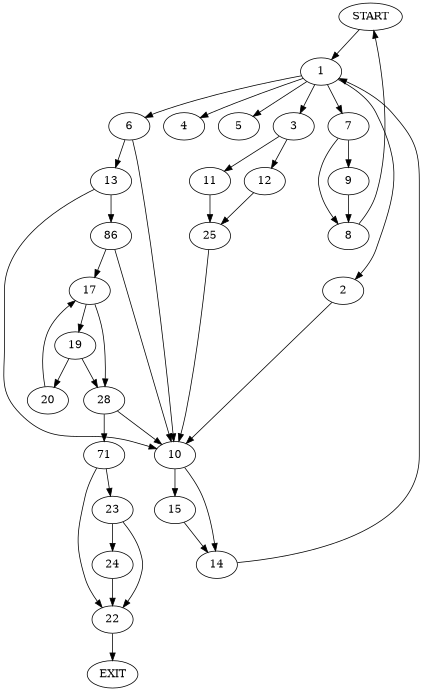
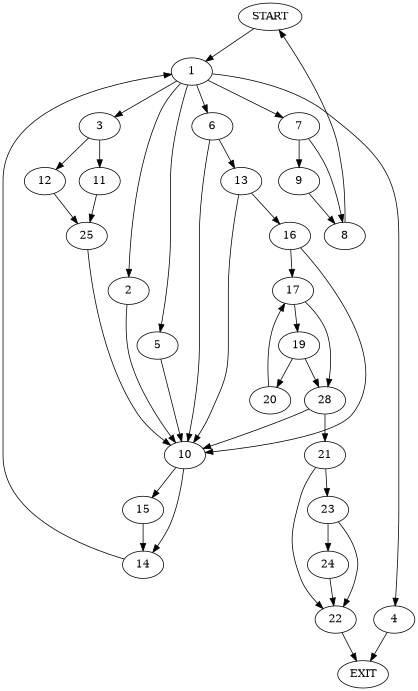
node "86": label "86" -> "16"
edge "5" -> "10": added
node "71": label "71" -> "21"
edge "4" -> "EXIT": added
